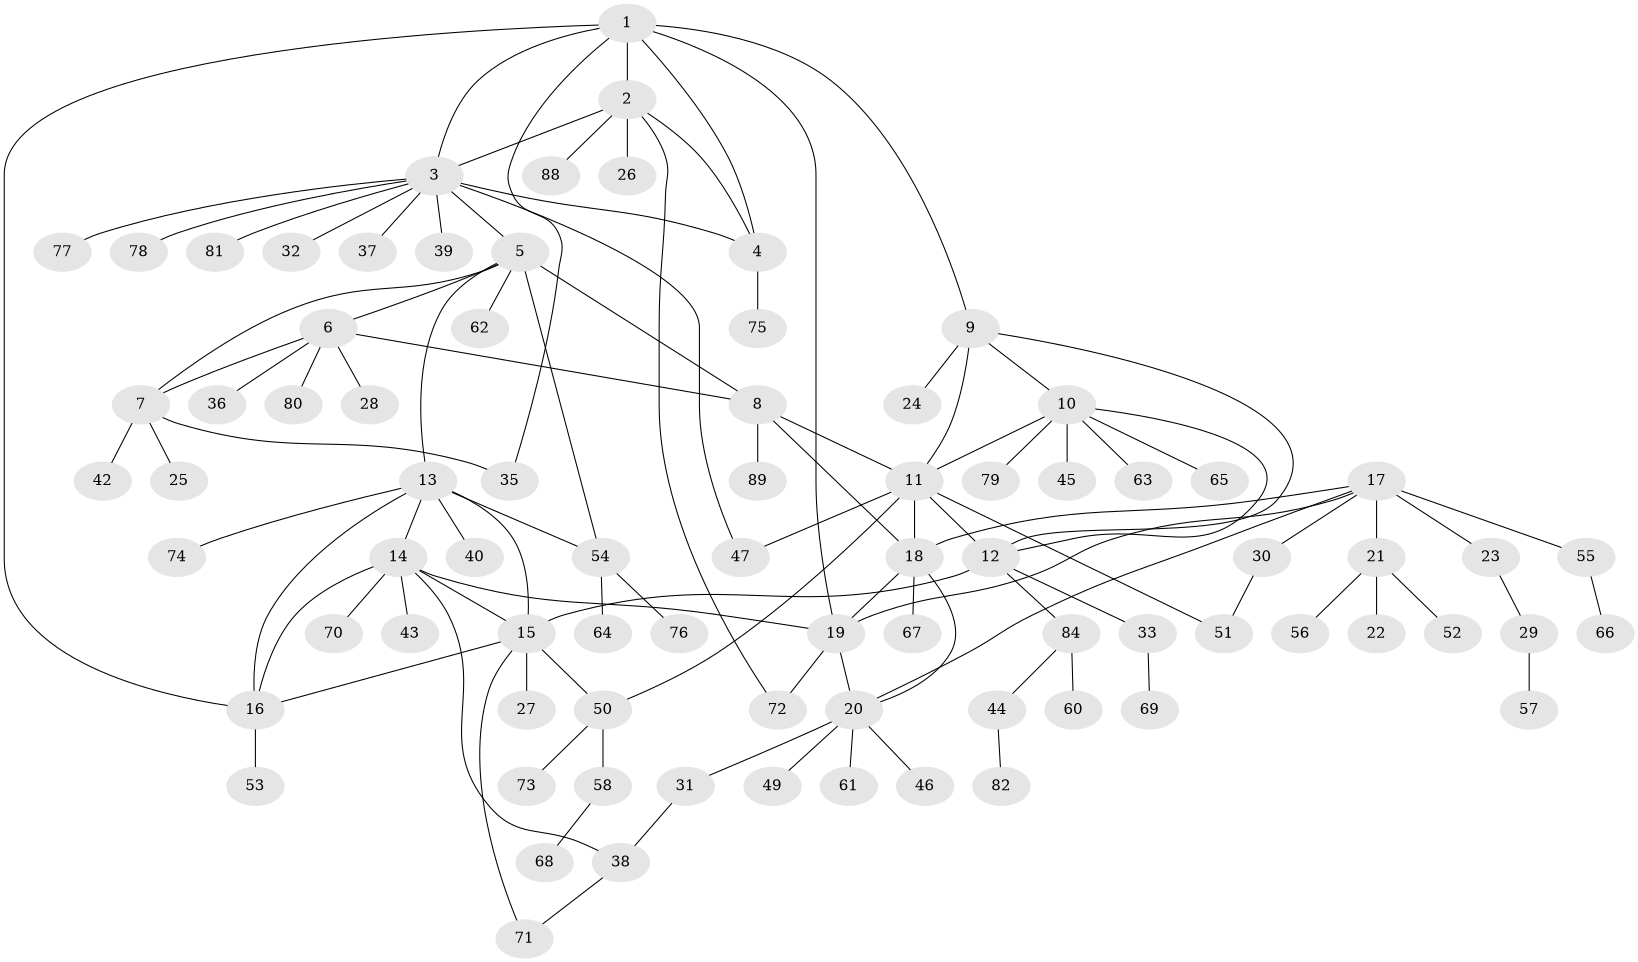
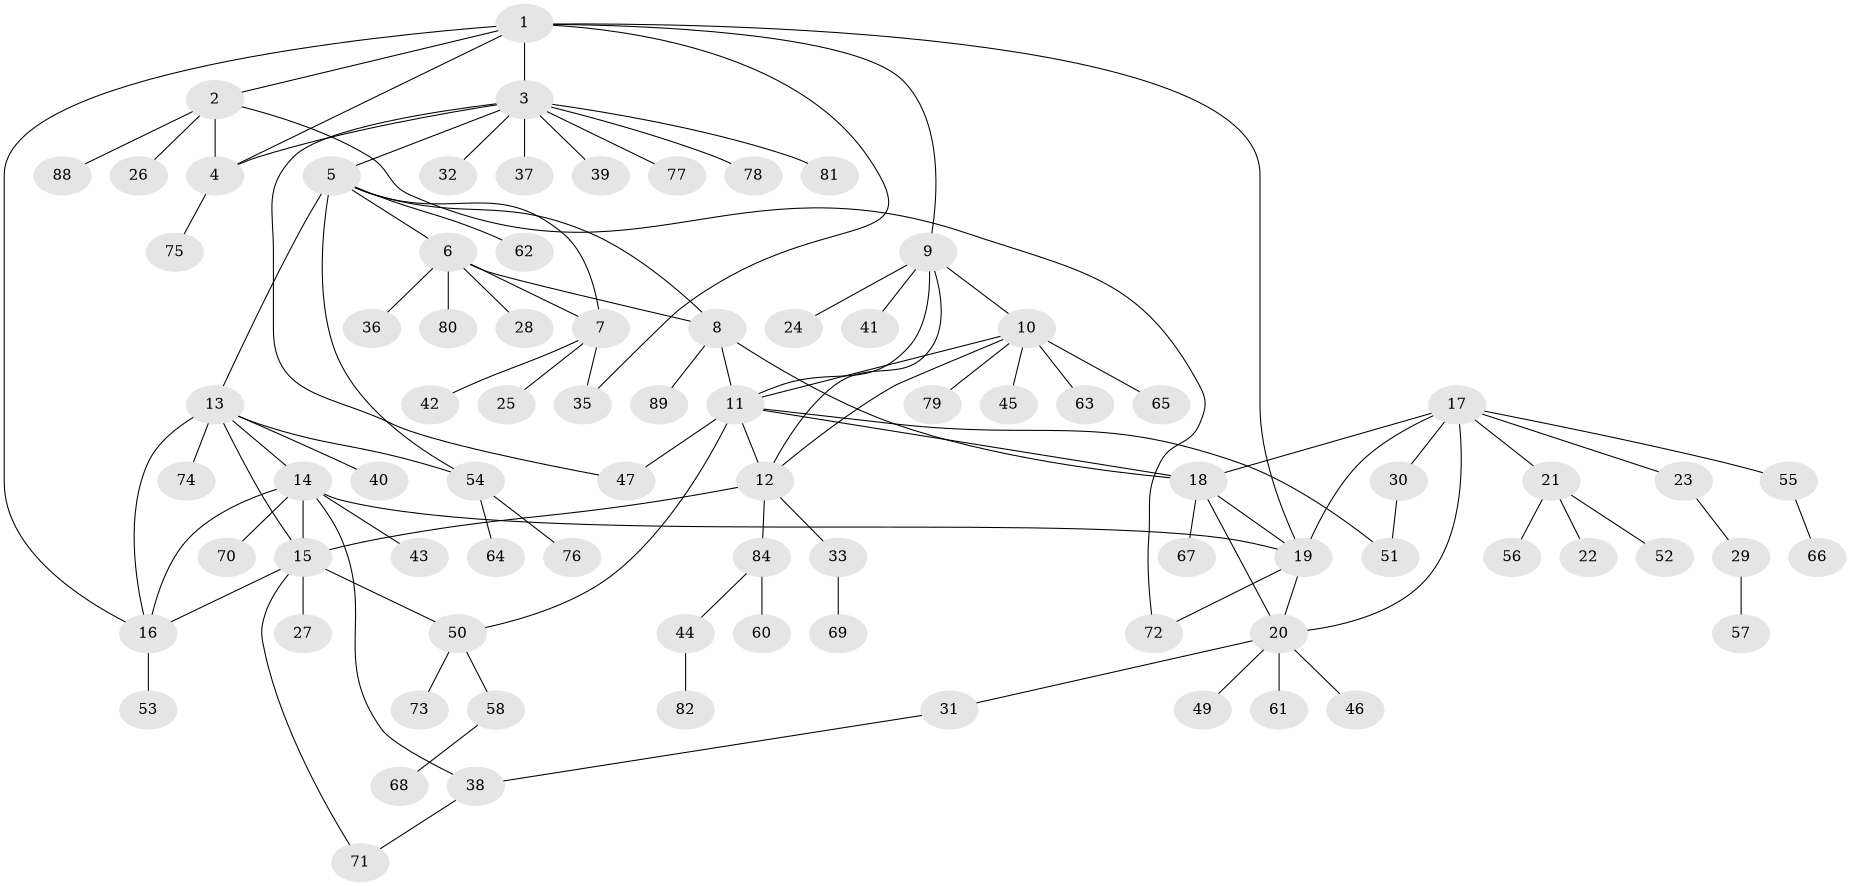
edge "2" -- "3": removed
node "41": added
